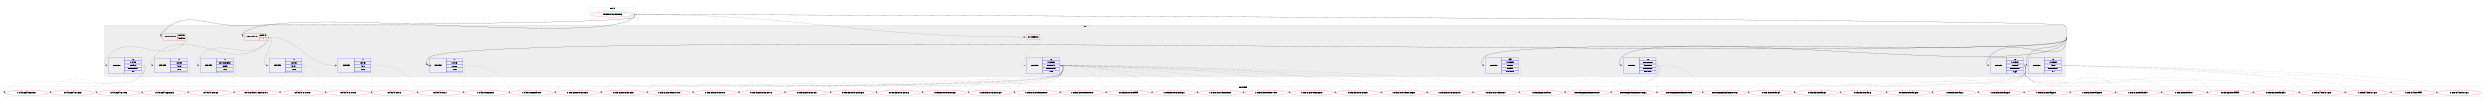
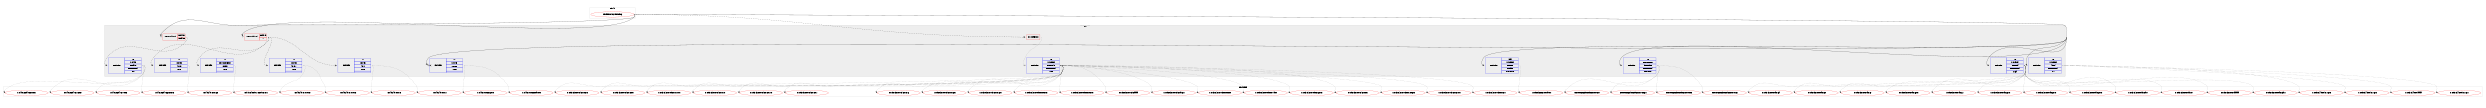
node "sys-devel/automake-1.12.6-r1": removed
